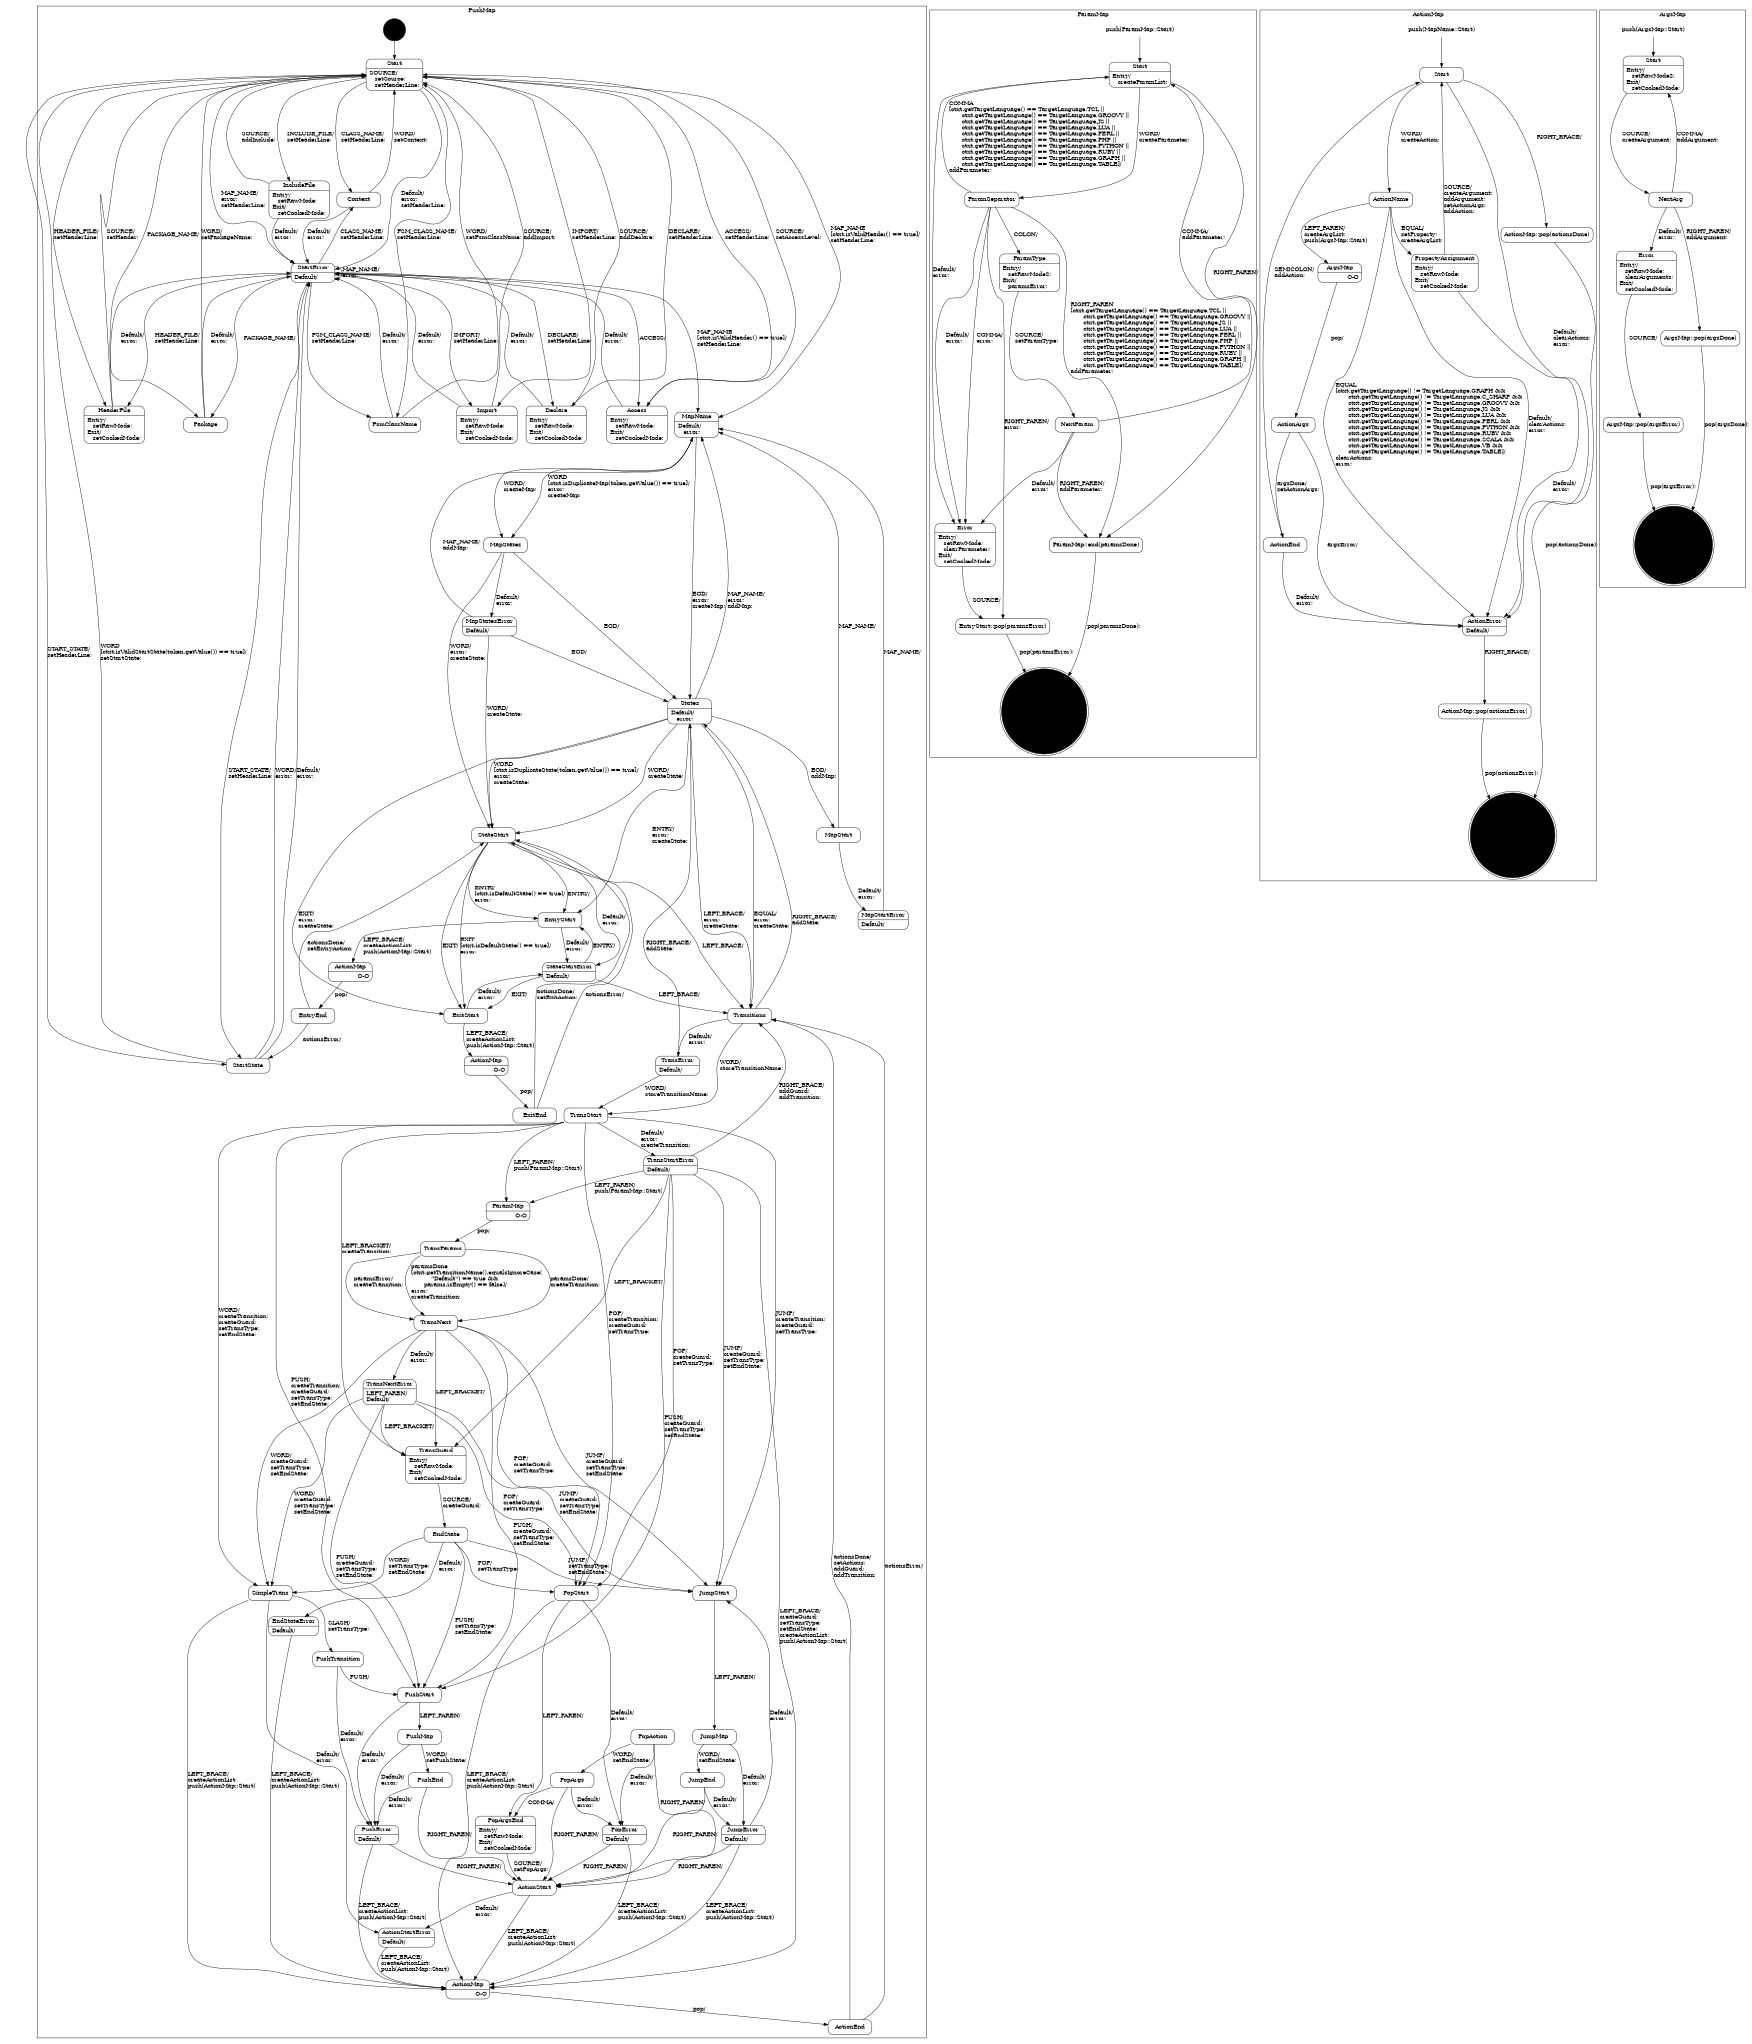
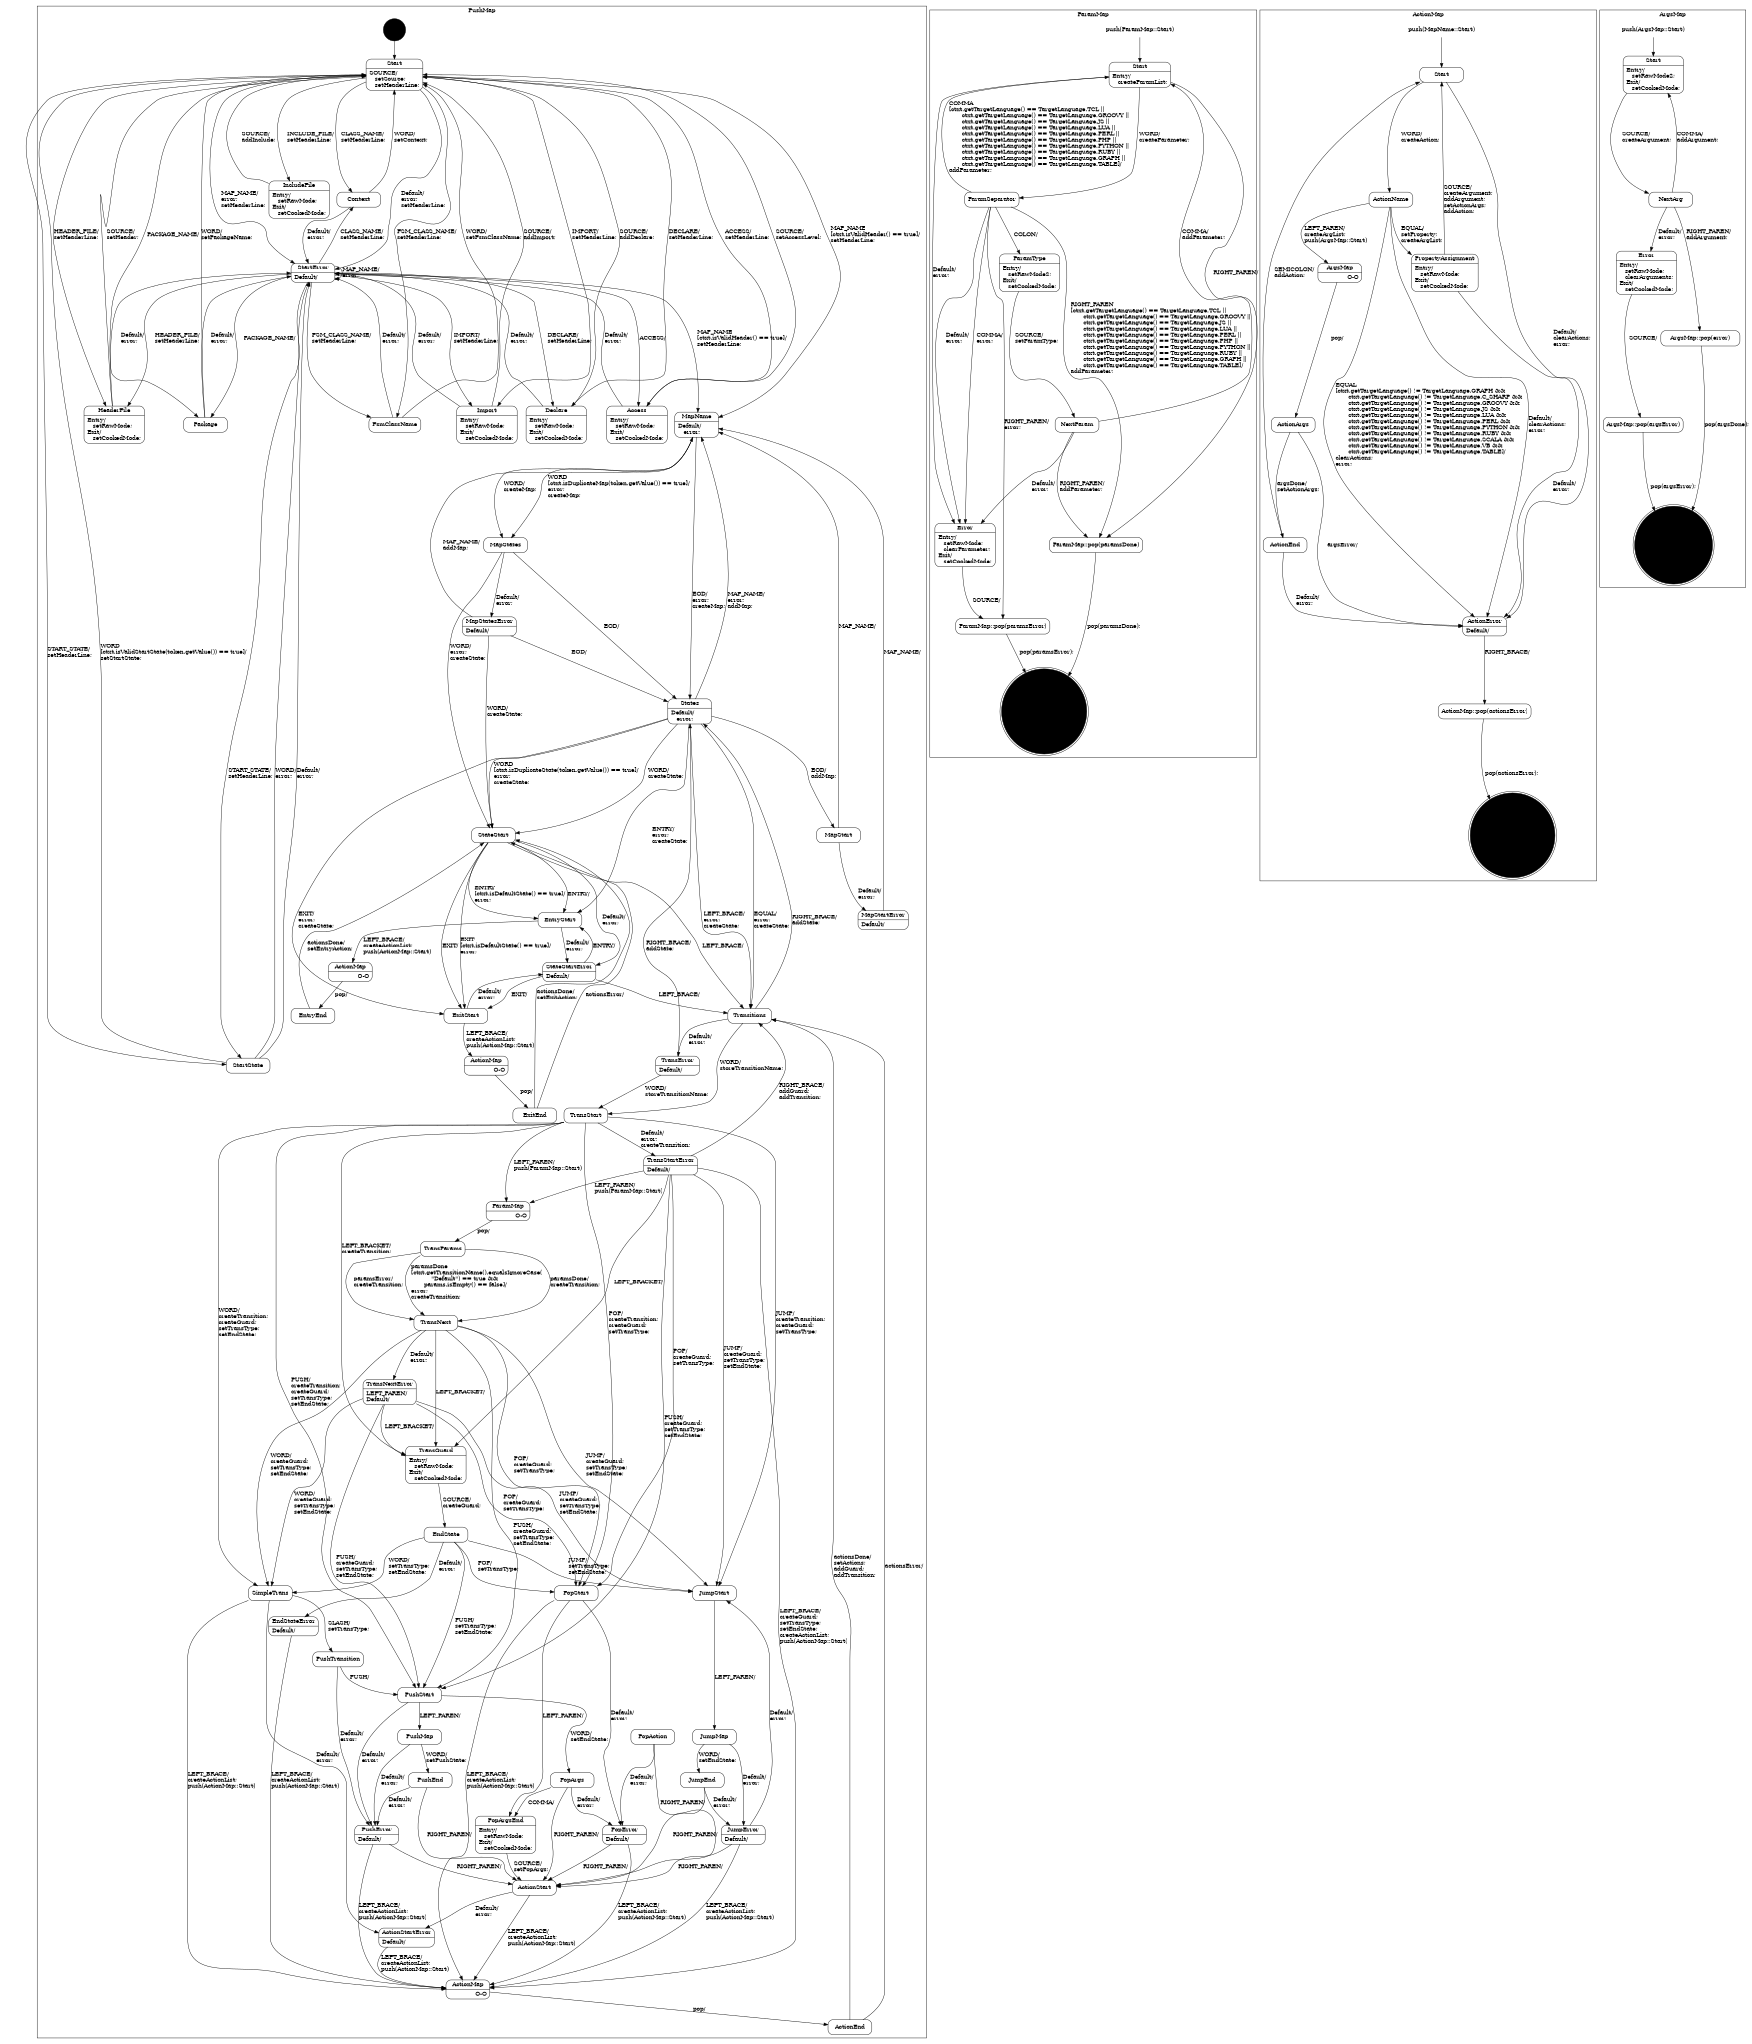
node "ActionMap::pop(actionsDone)": removed
edge "IncludeFile" -> "StartError": removed, label "Default/ error;"
node "ParamType": text "paramsError;" -> "setCookedMode;"
node "ArgsMap::pop(argsDone)": label "ArgsMap::pop(argsDone)" -> "ArgsMap::pop(error)"
node "ParamMap::end(paramsDone)": label "ParamMap::end(paramsDone)" -> "ParamMap::pop(paramsDone)"
node "EntryStart::pop(paramsError)": label "EntryStart::pop(paramsError)" -> "ParamMap::pop(paramsError)"
edge "EntryEnd" -> "StartState": removed, label "actionsError/"
edge "PopAction" -> "PopArgs": now "PushStart" -> "PopArgs"
